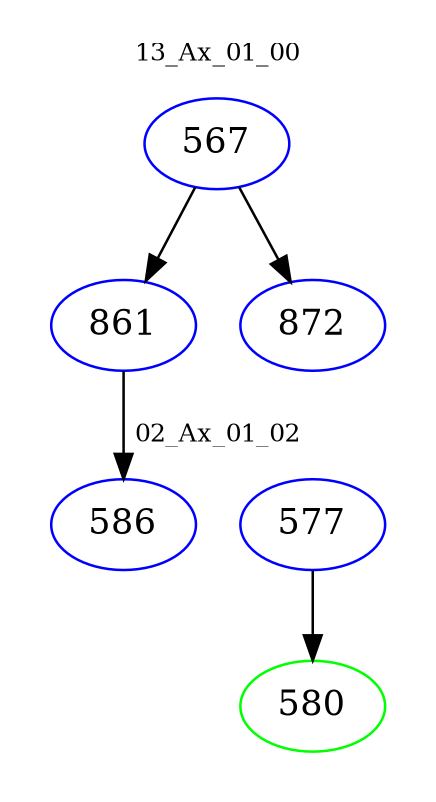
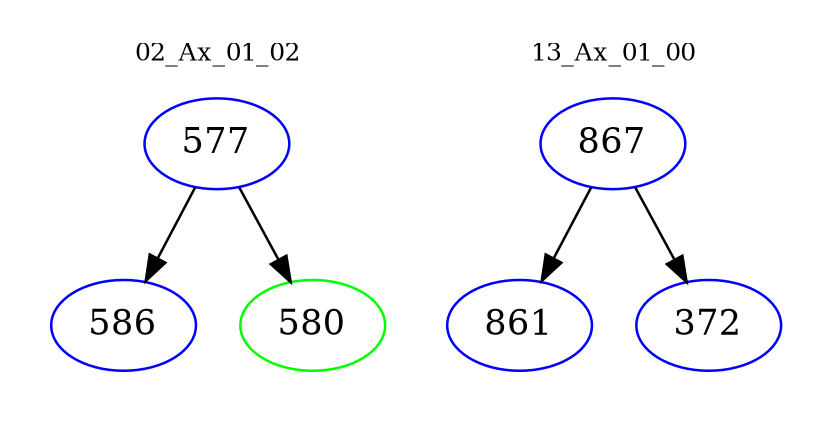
node "567": label "567" -> "867"
node "872": label "872" -> "372"
edge "861" -> "586": now "577" -> "586"
